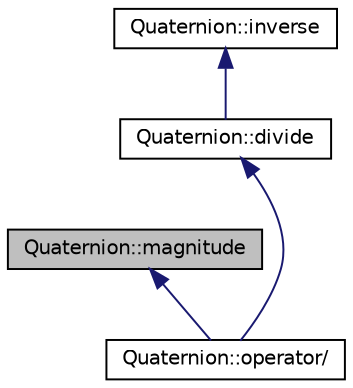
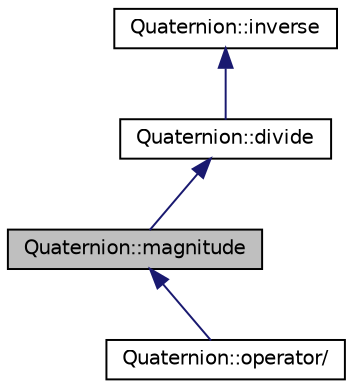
edge "Quaternion::operator/" -> "Quaternion::divide": now "Quaternion::magnitude" -> "Quaternion::divide"
